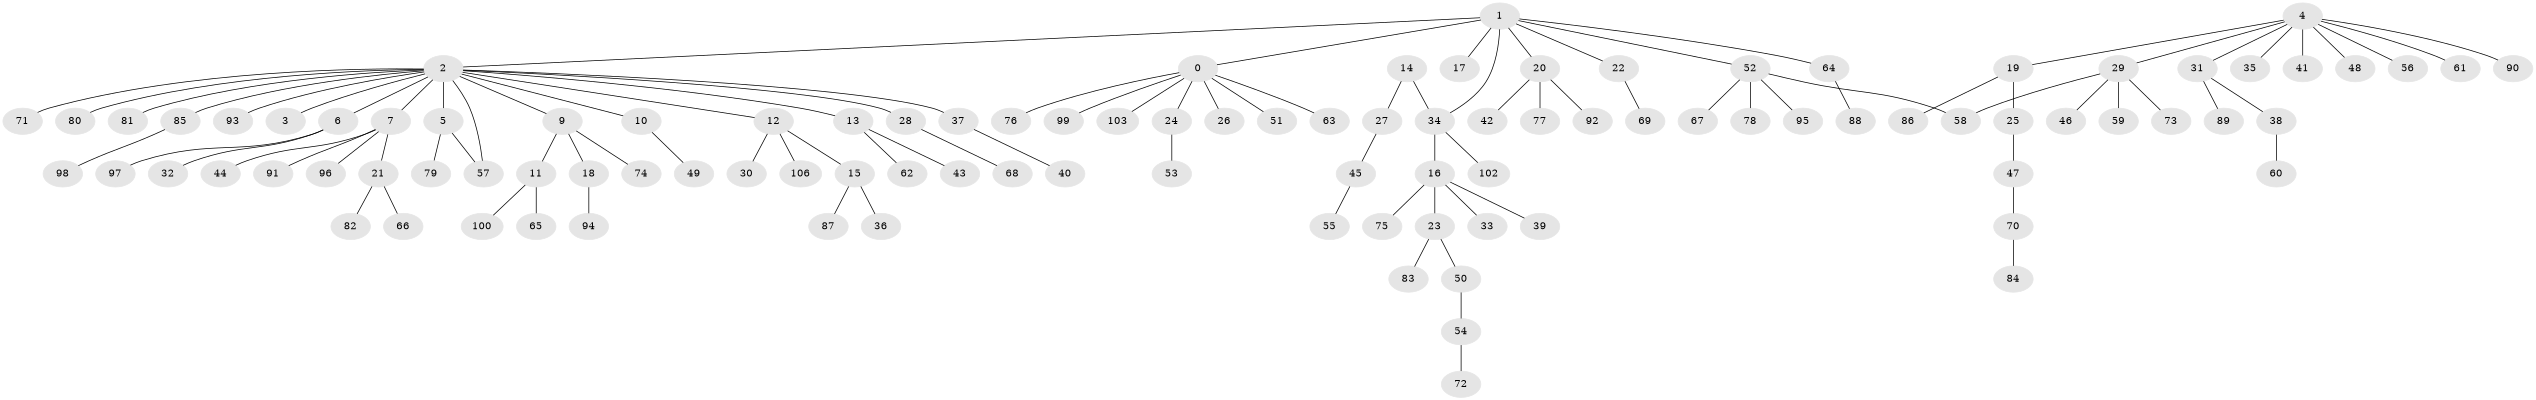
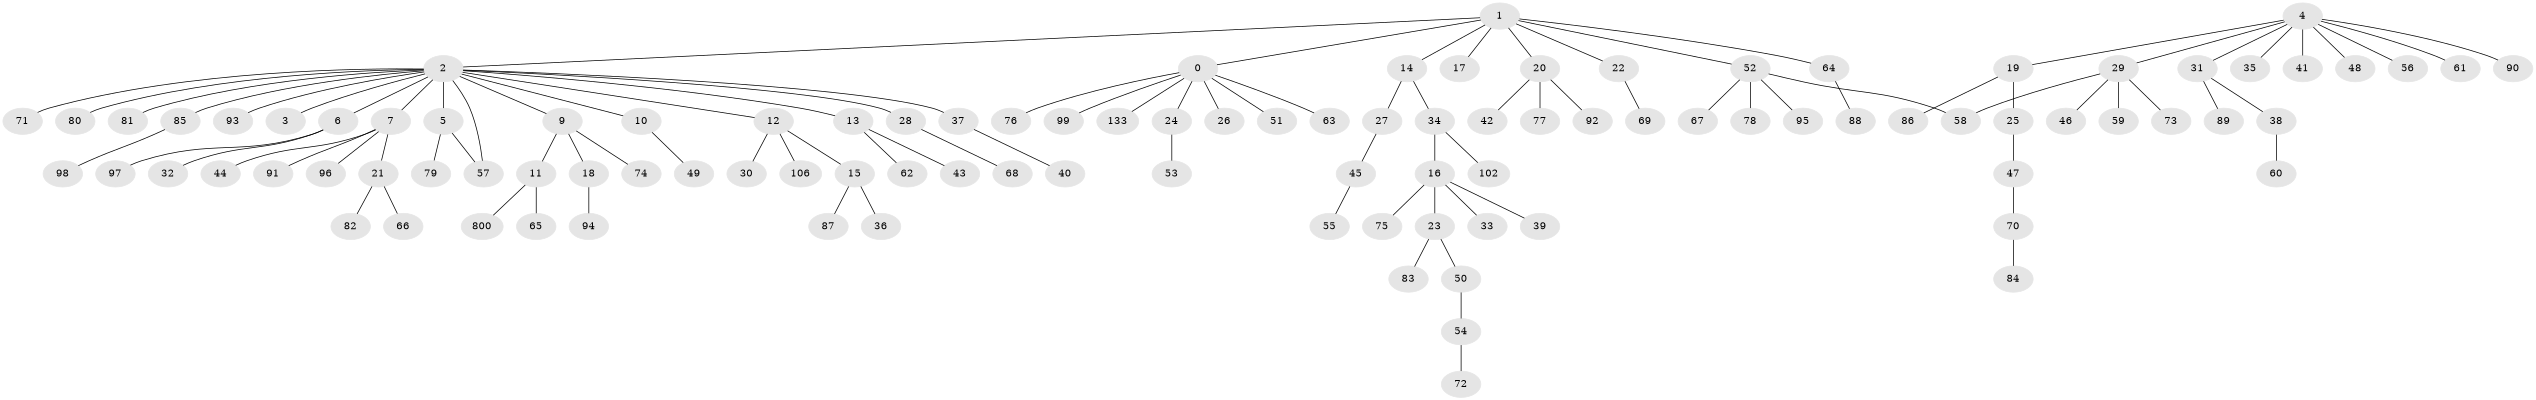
edge "1" -- "34": now "1" -- "14"
node "103": label "103" -> "133"
node "100": label "100" -> "800"
